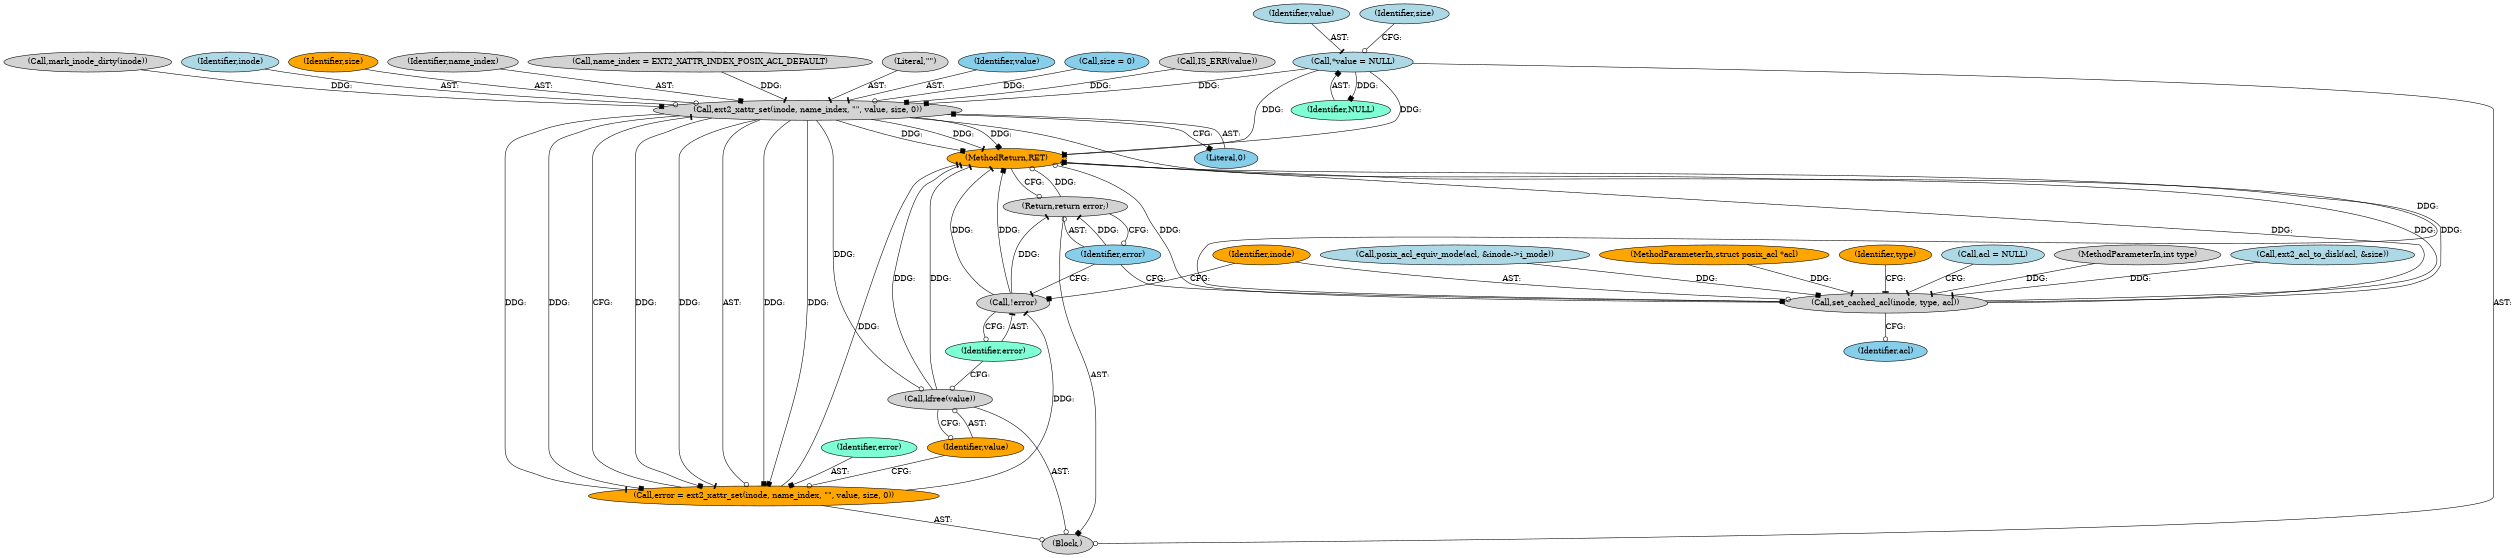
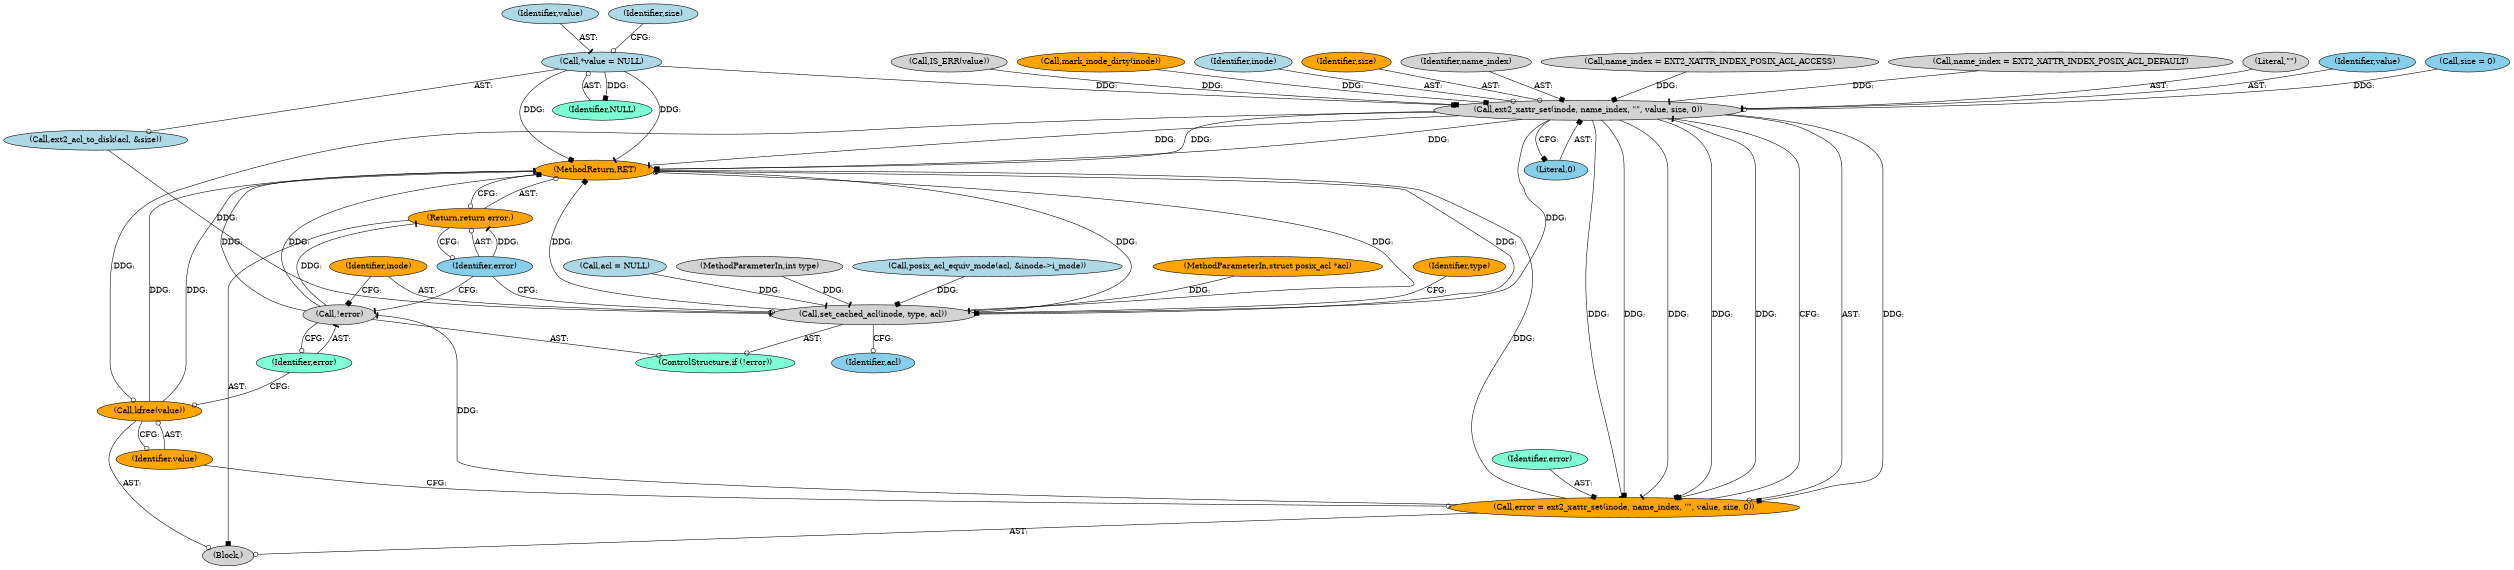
node "(Call,mark_inode_dirty(inode))": fillcolor lightgrey -> orange
node "(Call,name_index = EXT2_XATTR_INDEX_POSIX_ACL_ACCESS)": added
edge "(Identifier,NULL)" -> "(Call,*value = NULL)": arrowhead box -> odot
edge "(Return,return error;)" -> "(MethodReturn,RET)": label "DDG: " -> "AST: "
node "(Return,return error;)": fillcolor lightgrey -> orange
edge "(Call,acl = NULL)" -> "(Call,set_cached_acl(inode, type, acl))": label "CFG: " -> "DDG: "
node "(ControlStructure,if (!error))": added
node "(Call,kfree(value))": fillcolor lightgrey -> orange
edge "(Call,*value = NULL)" -> "(Block,)": now "(Call,*value = NULL)" -> "(Call,ext2_acl_to_disk(acl, &size))"
